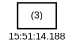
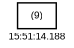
node "(3)": label "(3)" -> "(9)"
